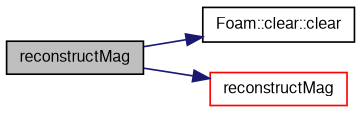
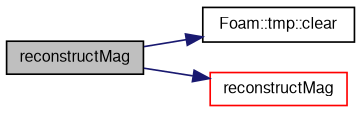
node "Foam::clear::clear": label "Foam::clear::clear" -> "Foam::tmp::clear"
